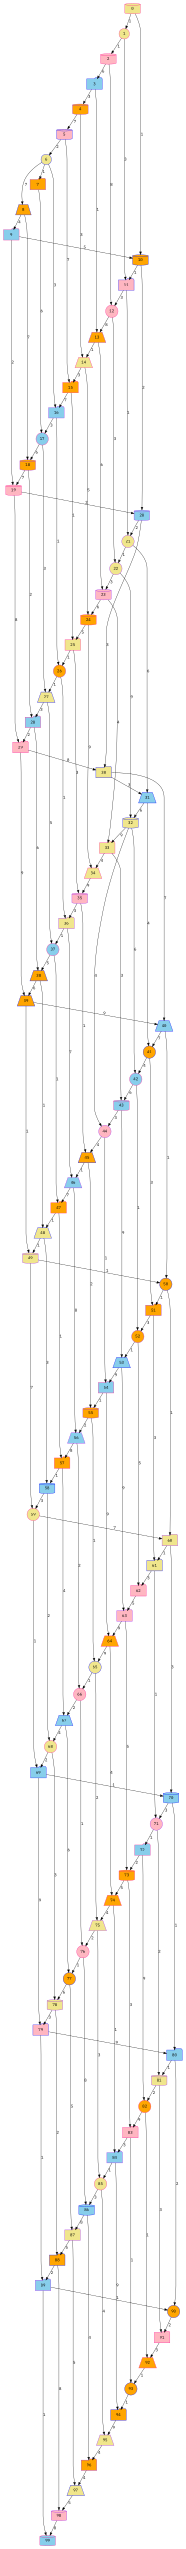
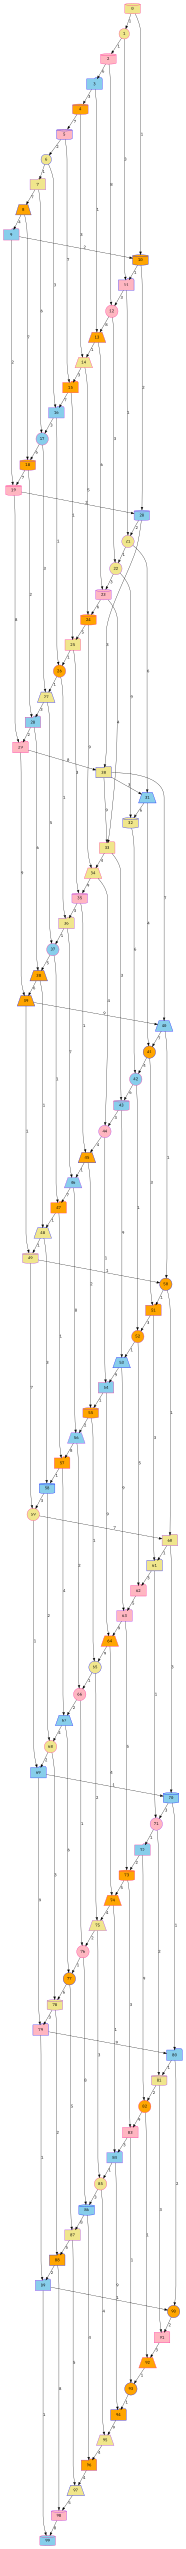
edge "6" -> "8": now "7" -> "8"
node "7": fillcolor orange -> khaki
edge "9" -> "10": label "5" -> "2"
edge "32" -> "33": now "30" -> "33"
edge "32" -> "44": now "34" -> "44"
